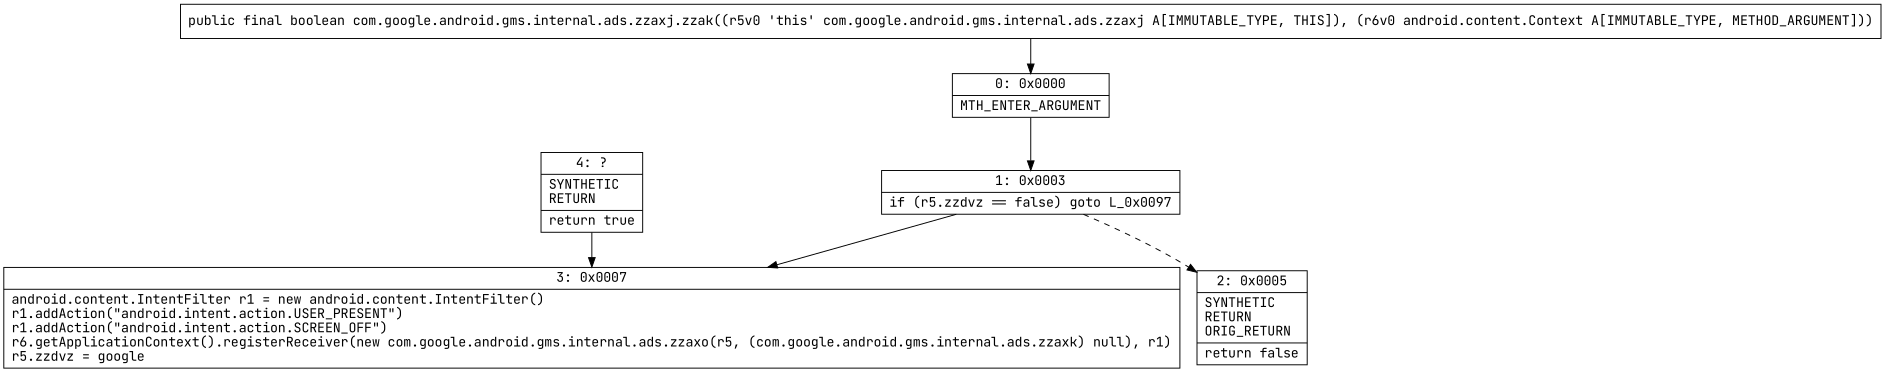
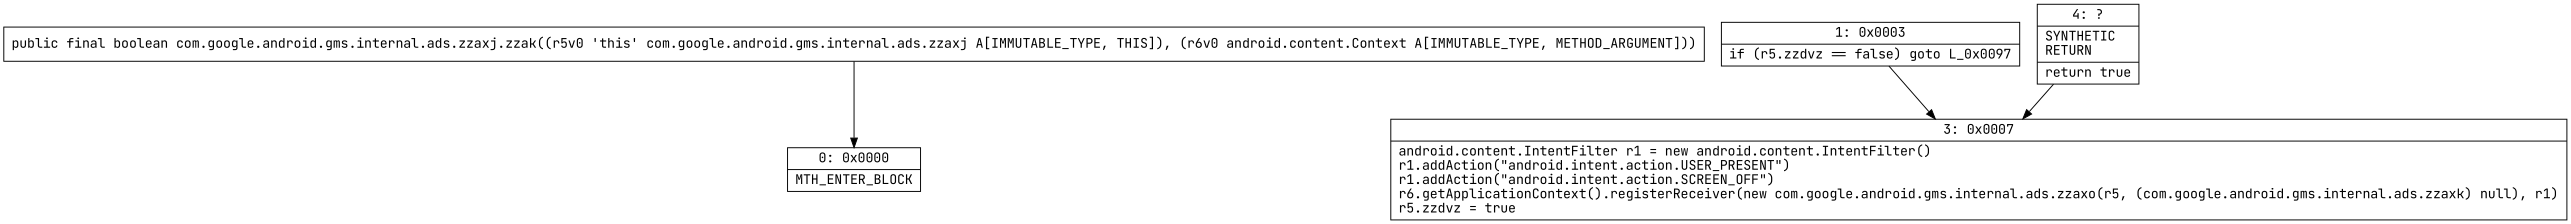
node "0: 0x0000": text "MTH_ENTER_ARGUMENT" -> "MTH_ENTER_BLOCK"
edge "0: 0x0000" -> "1: 0x0003": removed
node "2: 0x0005": removed
node "3: 0x0007": text "r5.zzdvz = google" -> "r5.zzdvz = true"
